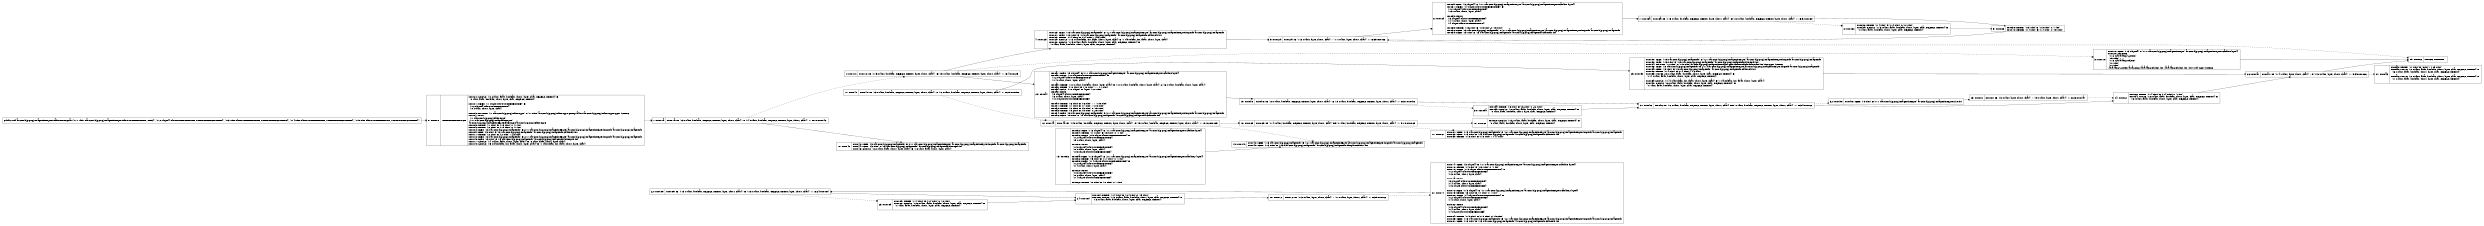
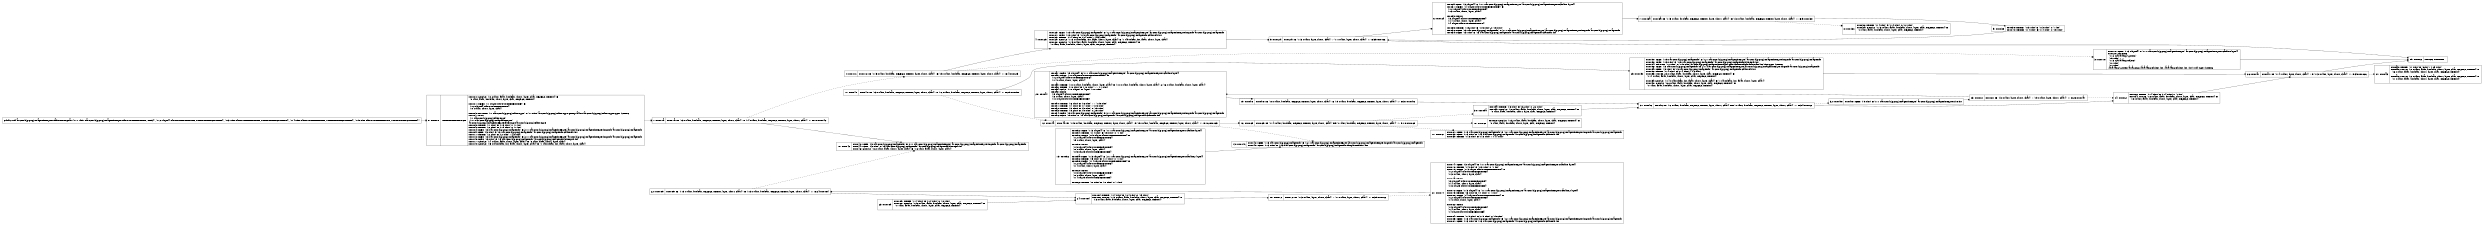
edge "8: 0x003c" -> "9: 0x003e": removed
edge "5: 0x002d" -> "35: 0x00c6": style dashed -> solid
edge "2: 0x001c" -> "28: 0x00a7": now "33: 0x00c0" -> "28: 0x00a7"
edge "29: 0x00b8" -> "30: 0x00ba": now "16: 0x0065" -> "30: 0x00ba"
edge "22: 0x0089" -> "23: 0x008b": now "22: 0x0089" -> "10: 0x0042"
